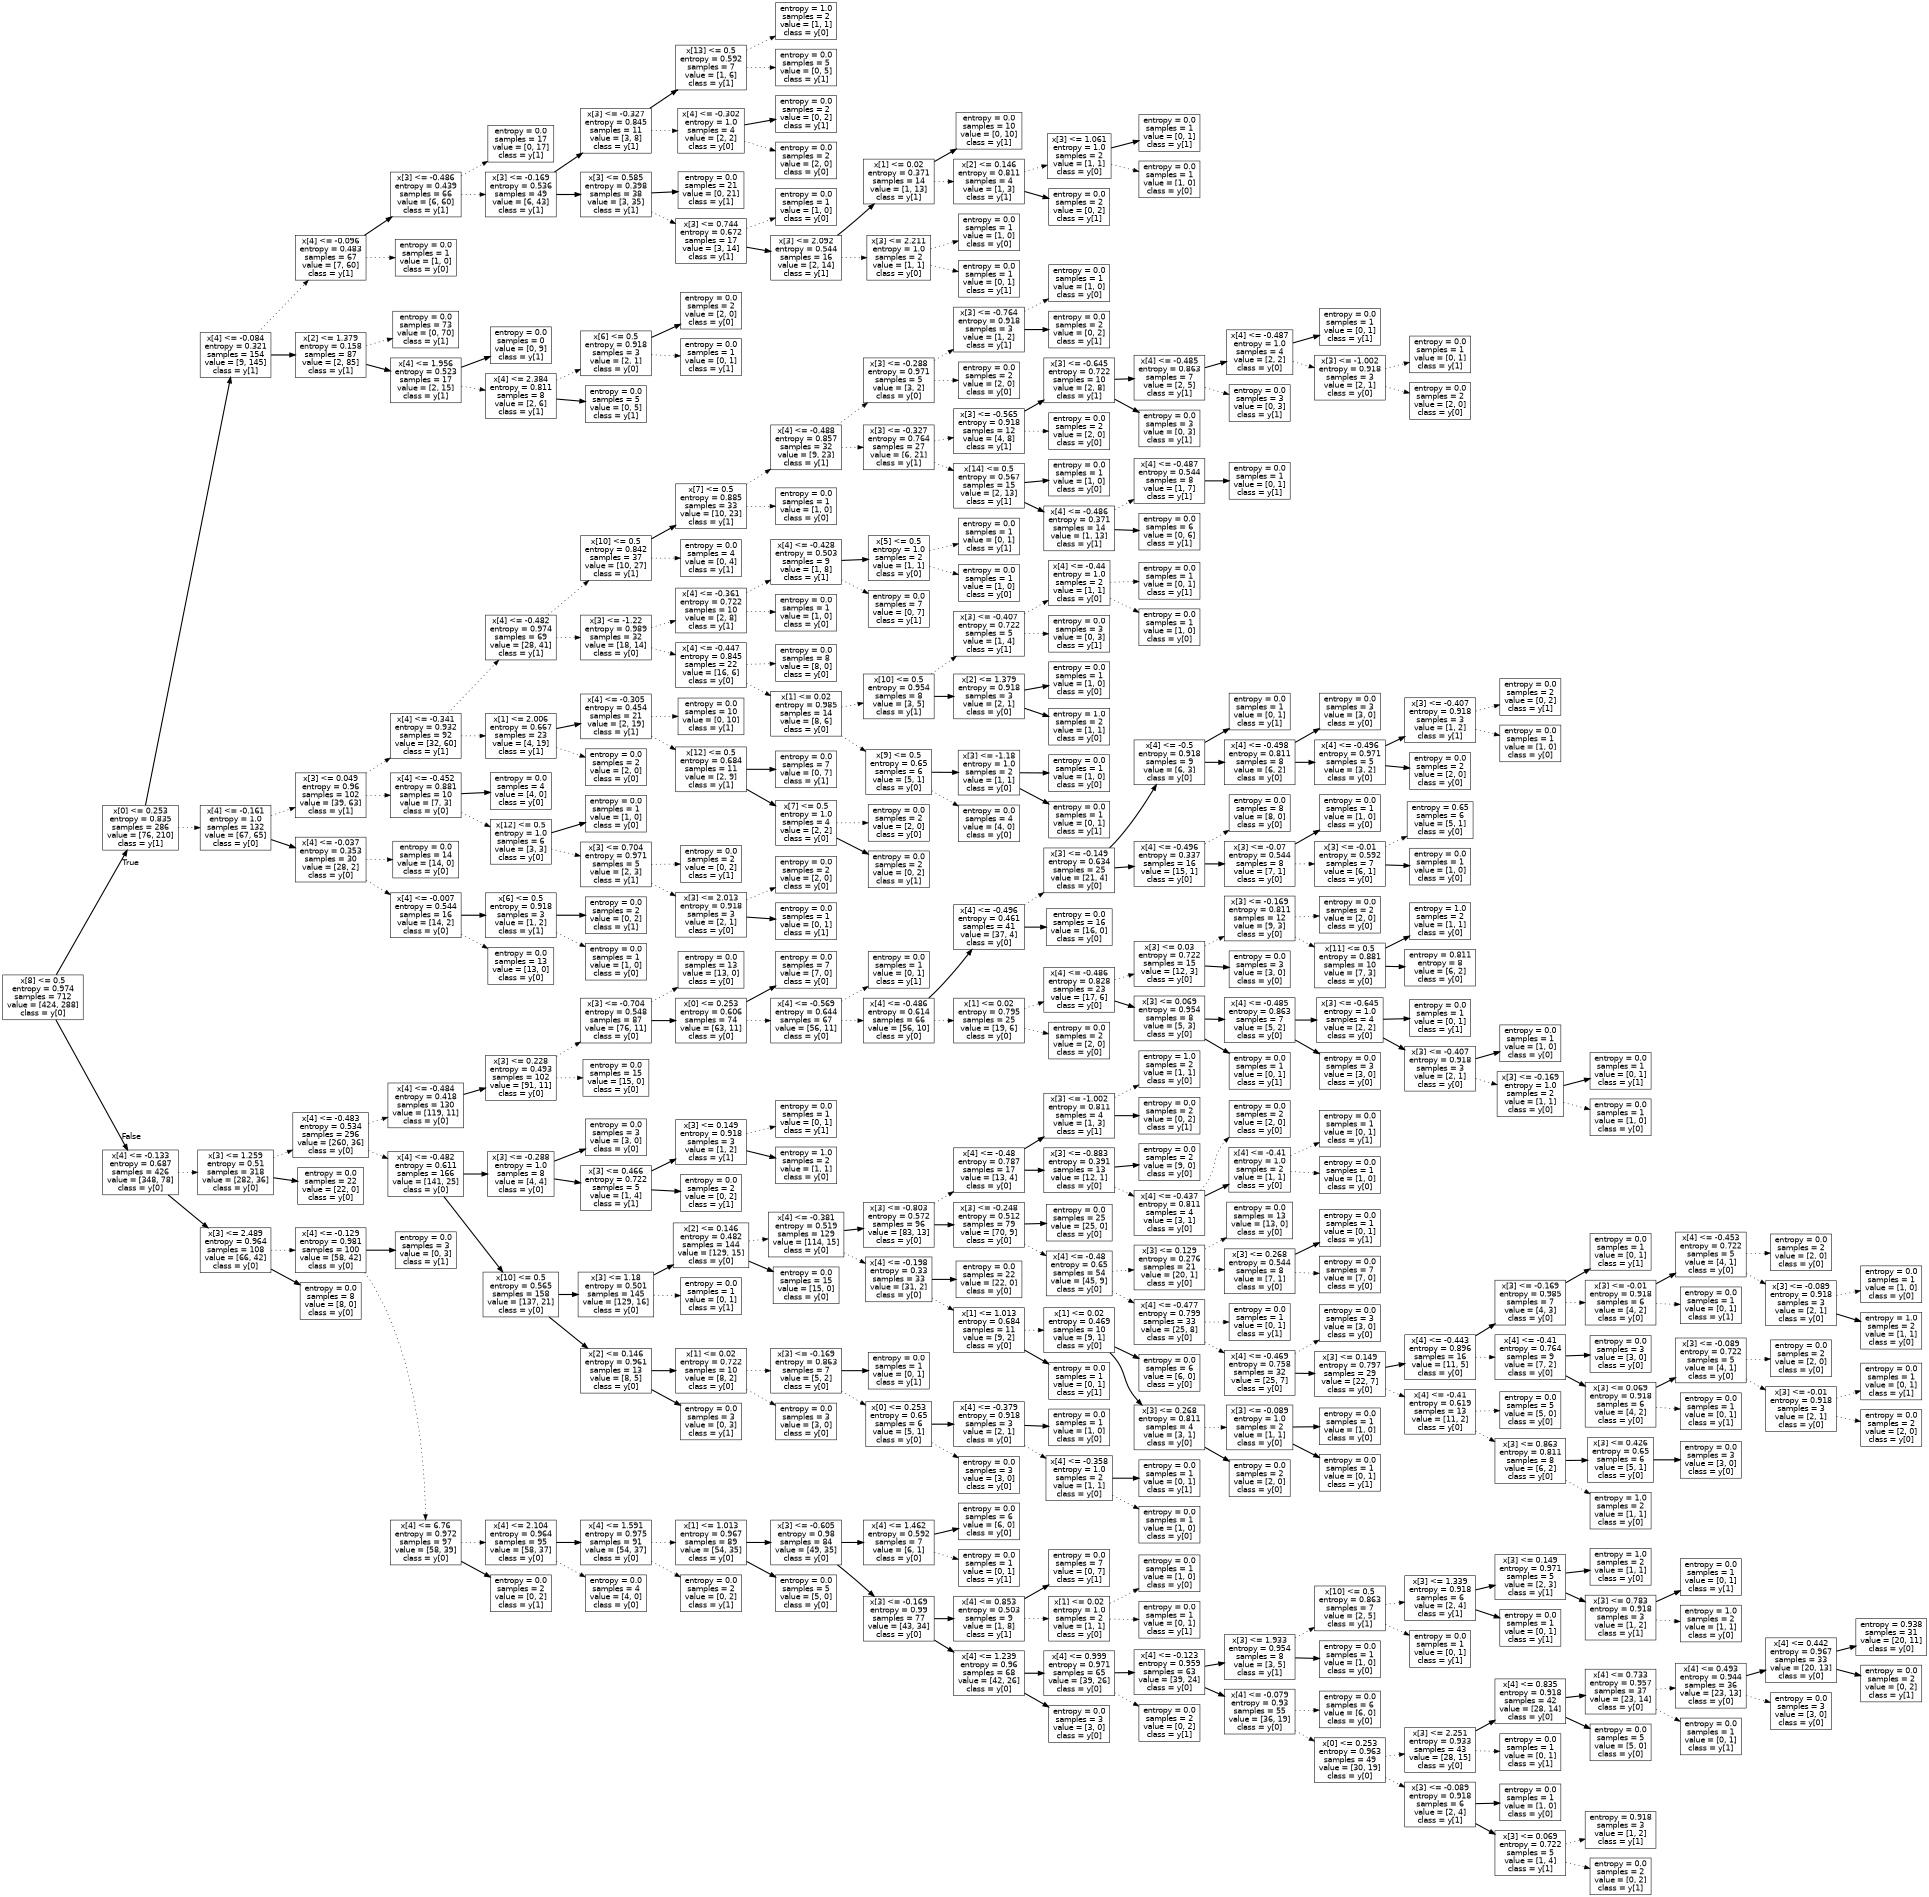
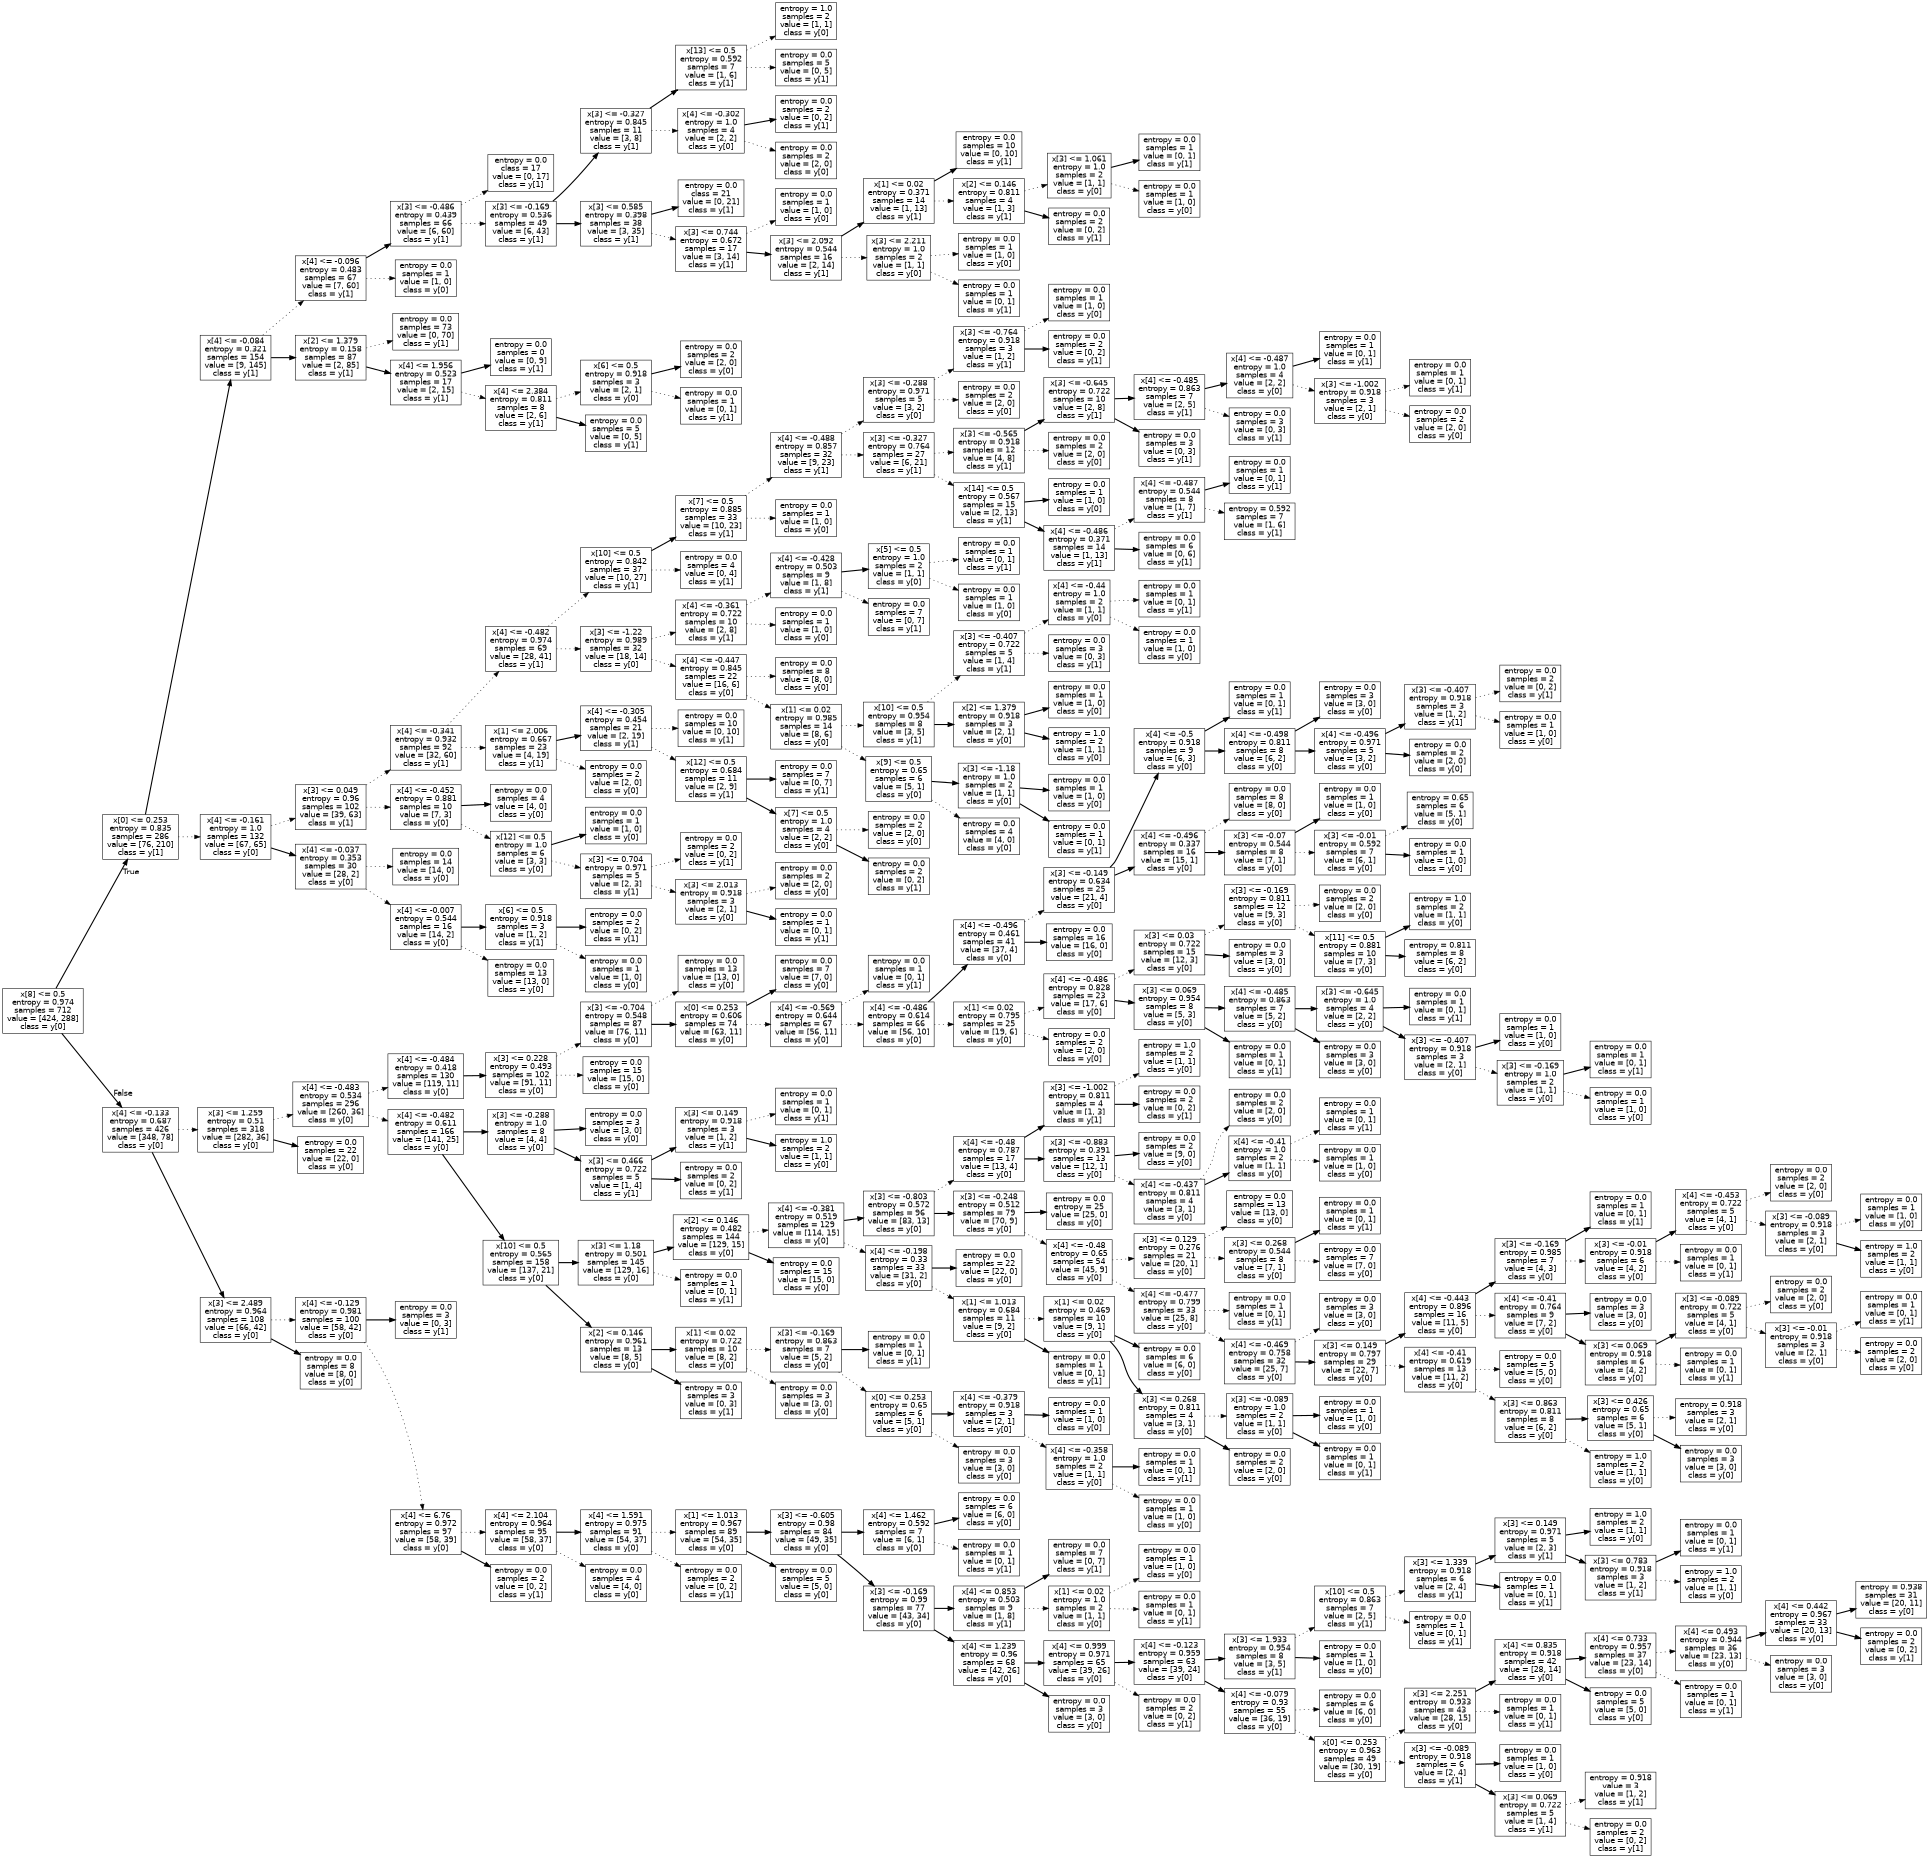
node "entropy = 0.0 samples = 17 value = [0, 17] class = y[1]": label "entropy = 0.0 samples = 17 value = [0, 17] class = y[1]" -> "entropy = 0.0 class = 17 value = [0, 17] class = y[1]"
node "entropy = 0.0 samples = 21 value = [0, 21] class = y[1]": label "entropy = 0.0 samples = 21 value = [0, 21] class = y[1]" -> "entropy = 0.0 class = 21 value = [0, 21] class = y[1]"
node "entropy = 0.592 samples = 7 value = [1, 6] class = y[1]": added
node "entropy = 0.811 entropy = 8 value = [6, 2] class = y[0]": label "entropy = 0.811 entropy = 8 value = [6, 2] class = y[0]" -> "entropy = 0.811 samples = 8 value = [6, 2] class = y[0]"
node "entropy = 0.0 samples = 25 value = [25, 0] class = y[0]": label "entropy = 0.0 samples = 25 value = [25, 0] class = y[0]" -> "entropy = 0.0 entropy = 25 value = [25, 0] class = y[0]"
node "entropy = 0.918 samples = 3 value = [2, 1] class = y[0]": added
node "entropy = 0.918 samples = 3 value = [1, 2] class = y[1]": label "entropy = 0.918 samples = 3 value = [1, 2] class = y[1]" -> "entropy = 0.918 value = 3 value = [1, 2] class = y[1]"
